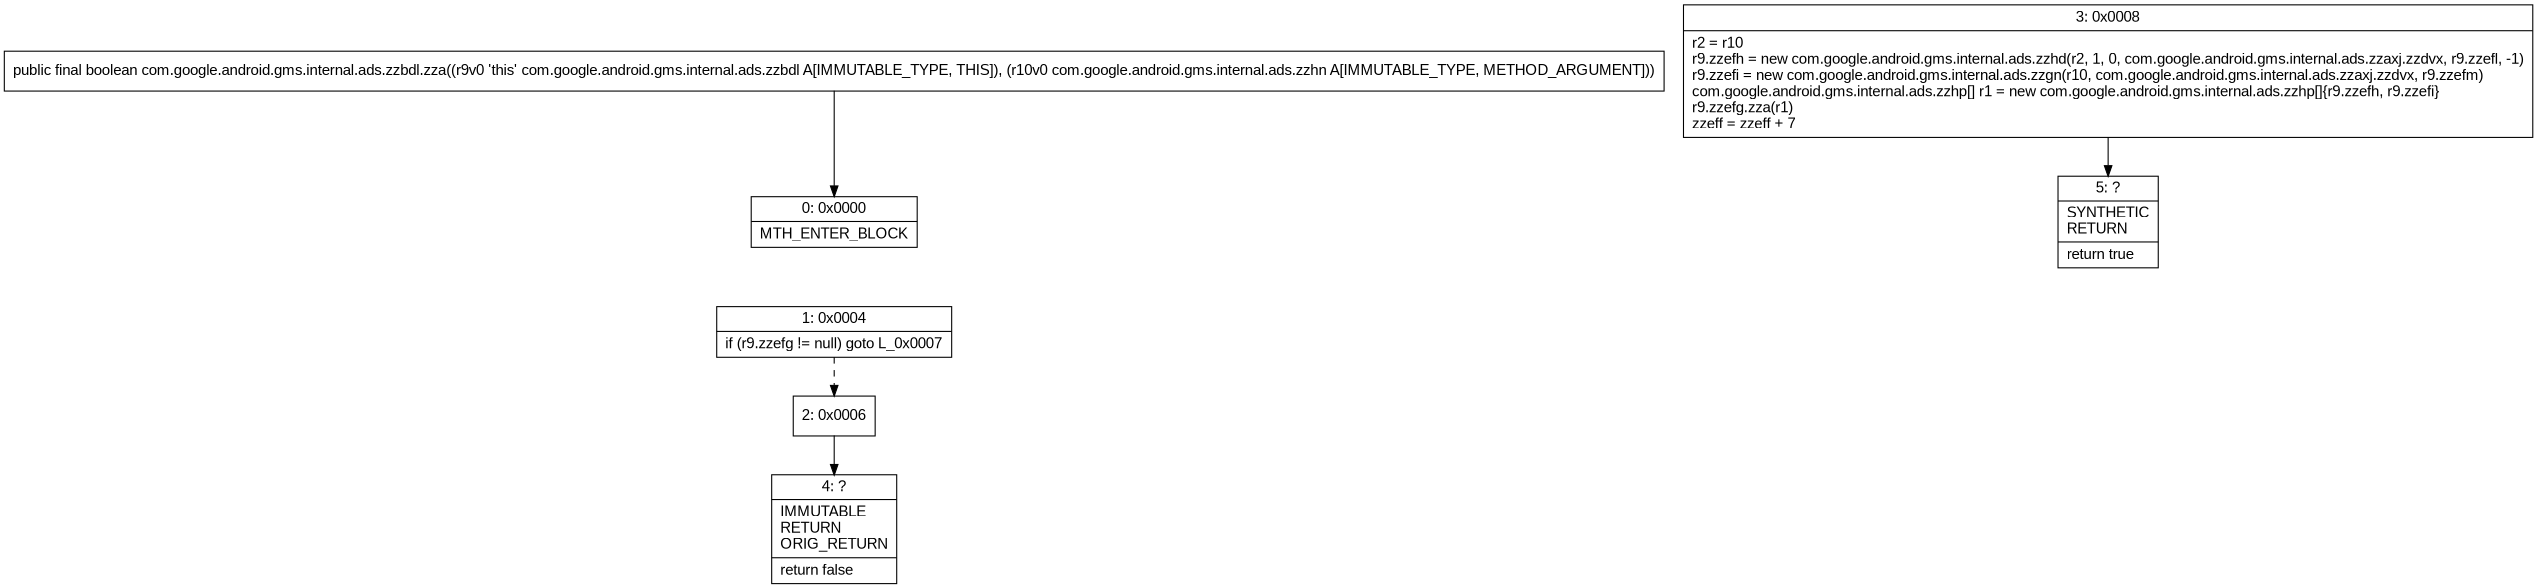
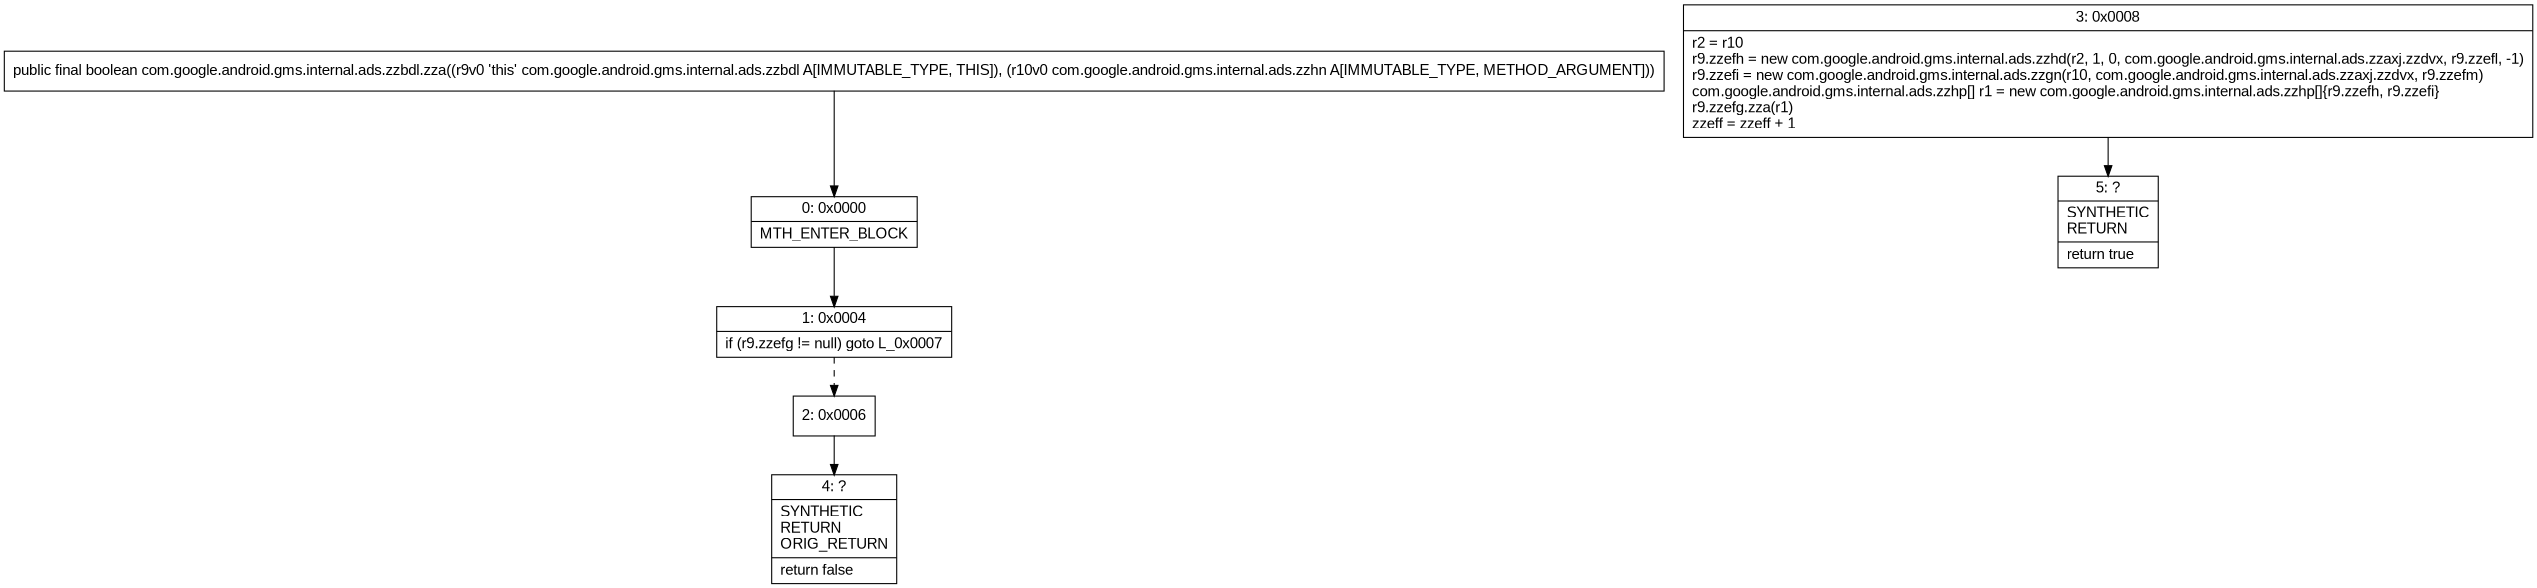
node "3: 0x0008": text "zzeff = zzeff + 7" -> "zzeff = zzeff + 1"
edge "0: 0x0000" -> "1: 0x0004": added
node "4: ?": text "IMMUTABLE" -> "SYNTHETIC"
